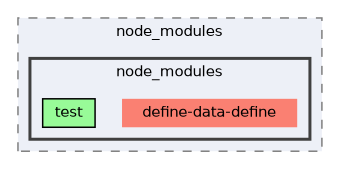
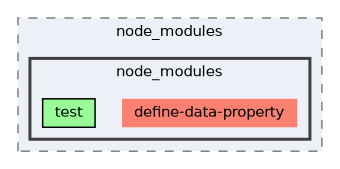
node "define-data-define": label "define-data-define" -> "define-data-property"
